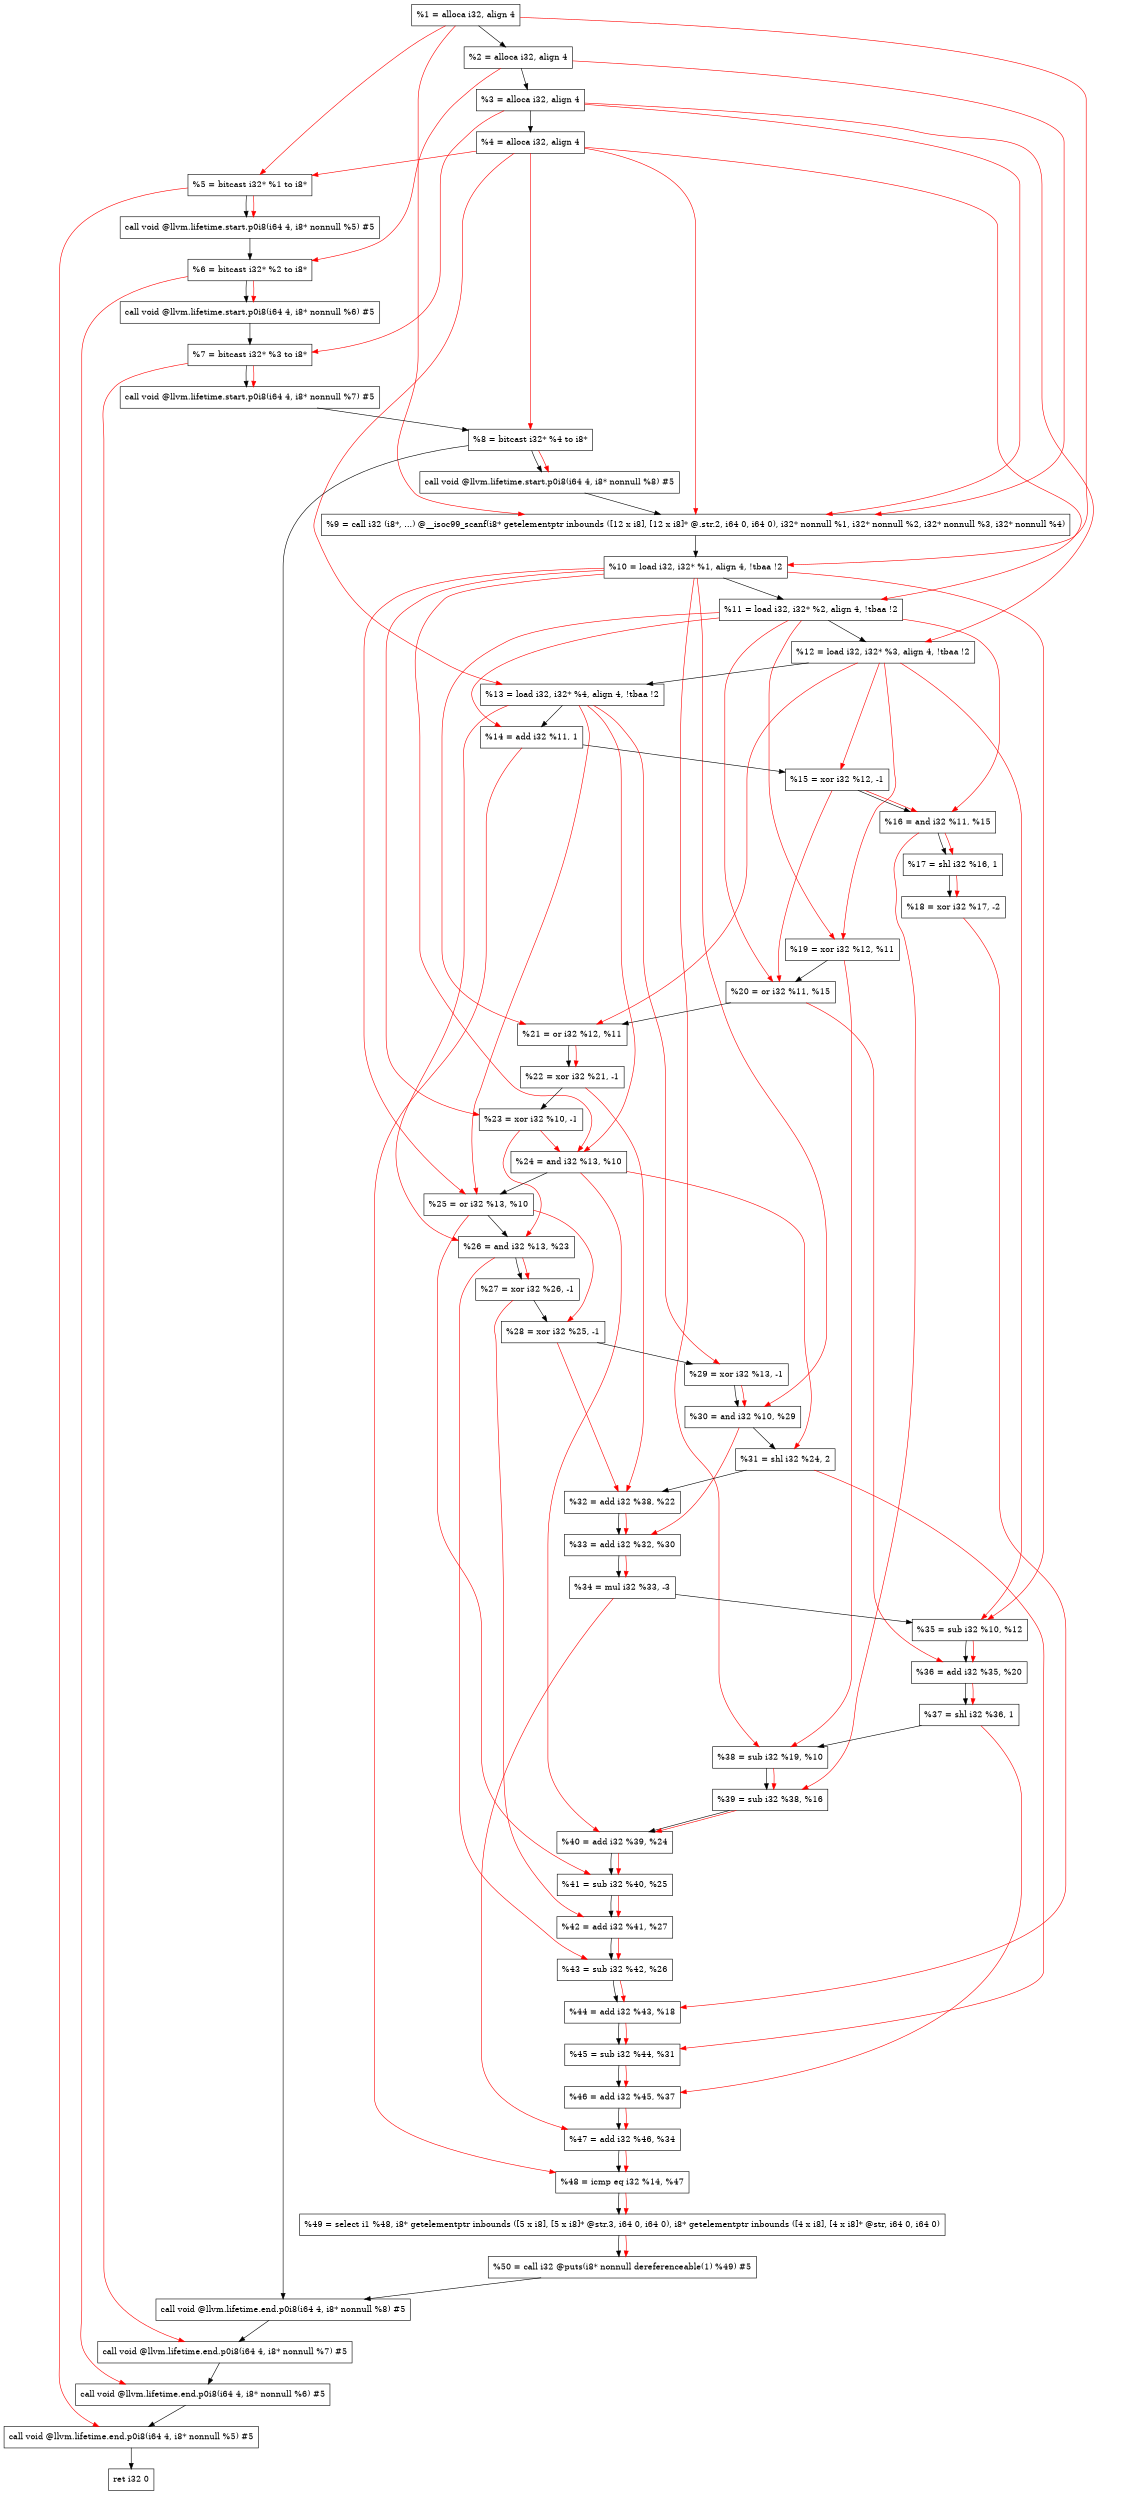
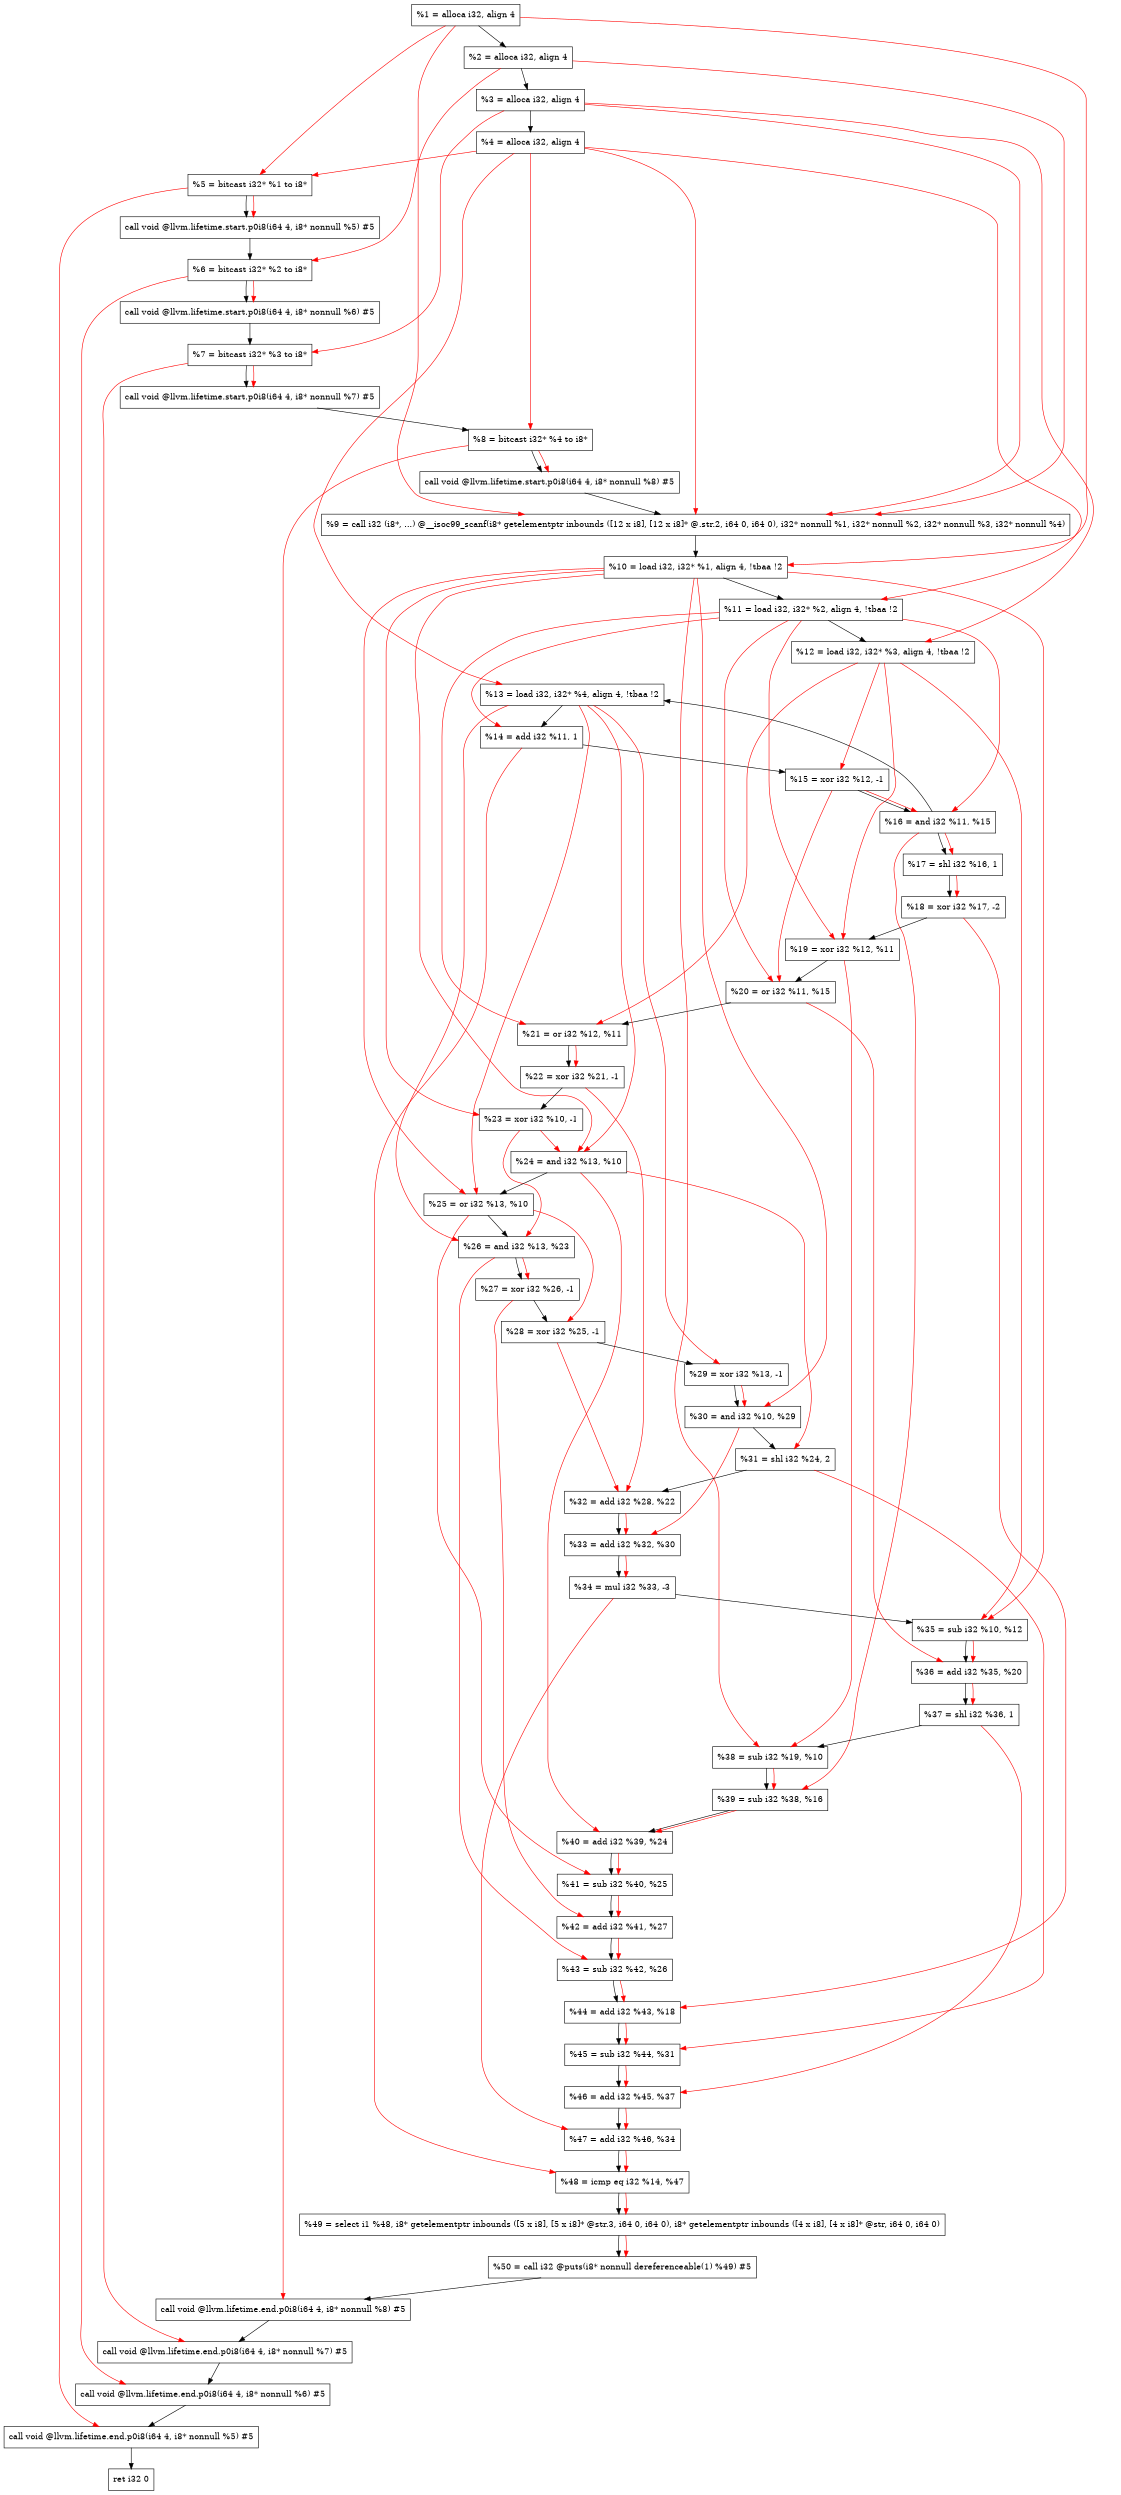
edge "%12 = load i32, i32* %3, align 4, !tbaa !2" -> "%13 = load i32, i32* %4, align 4, !tbaa !2": now "%16 = and i32 %11, %15" -> "%13 = load i32, i32* %4, align 4, !tbaa !2"
edge "%18 = xor i32 %17, -2" -> "%19 = xor i32 %12, %11": added
edge "%8 = bitcast i32* %4 to i8*" -> "call void @llvm.lifetime.end.p0i8(i64 4, i8* nonnull %8) #5": color black -> red
node "%32 = add i32 %38, %22": label "%32 = add i32 %38, %22" -> "%32 = add i32 %28, %22"
